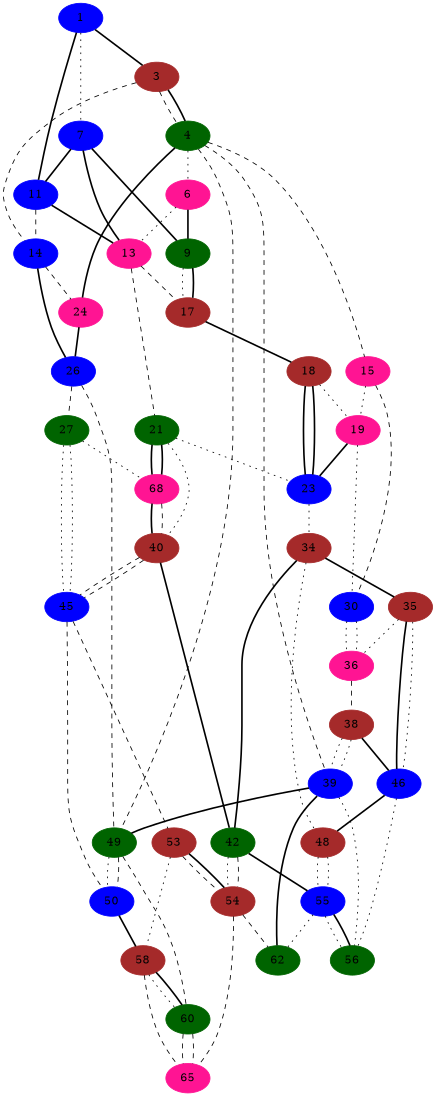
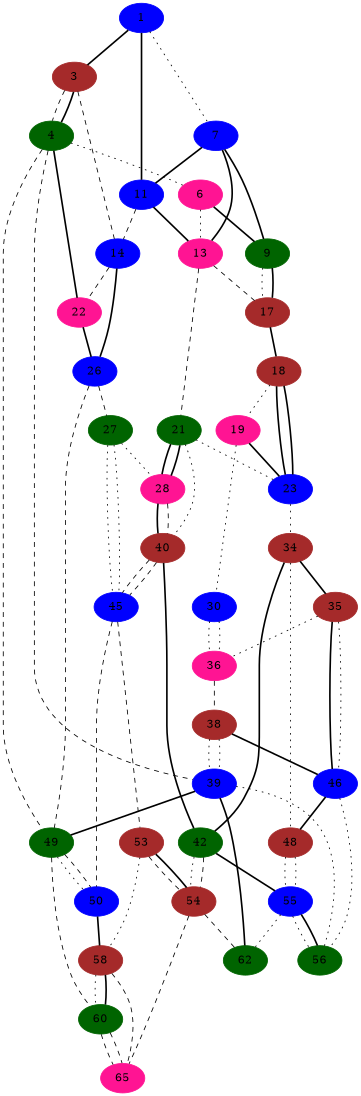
node "24": label "24" -> "22"
node "15": removed
node "68": label "68" -> "28"
